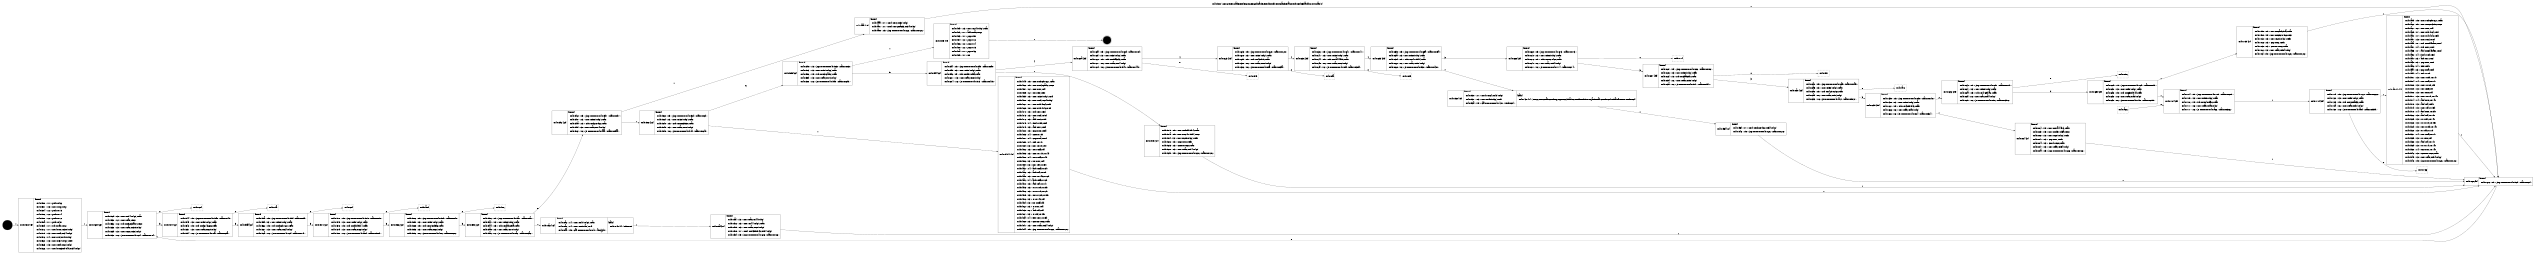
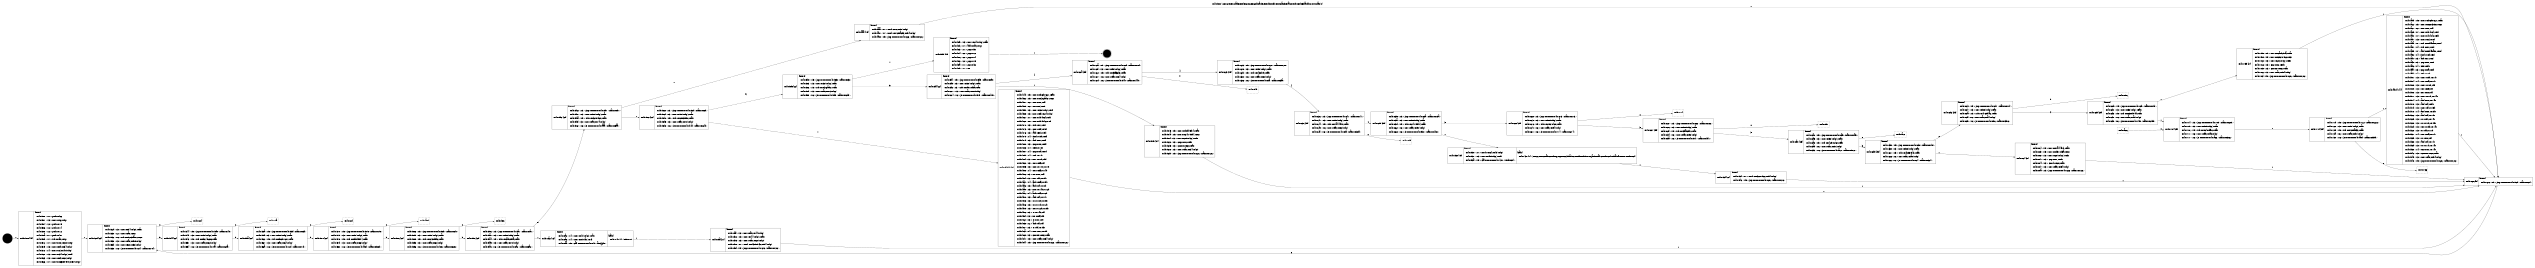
node "0x4018fa": removed
